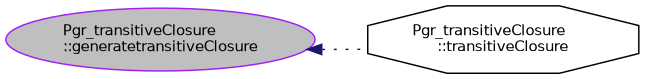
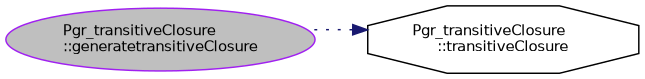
edge "Pgr_transitiveClosure ::transitiveClosure" -> "Pgr_transitiveClosure ::generatetransitiveClosure": reversed
